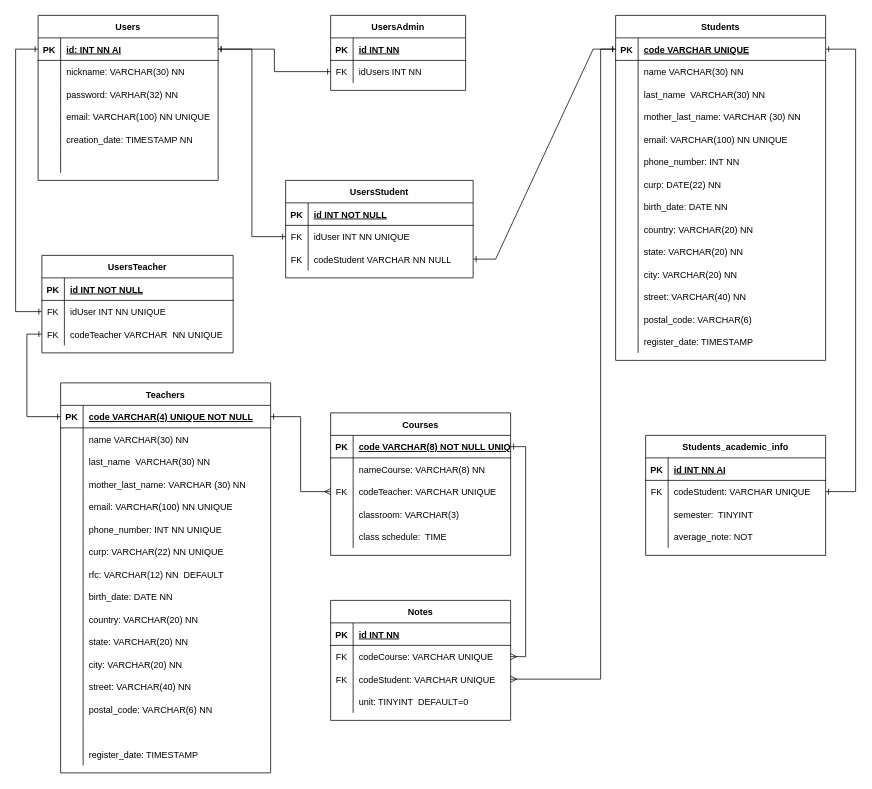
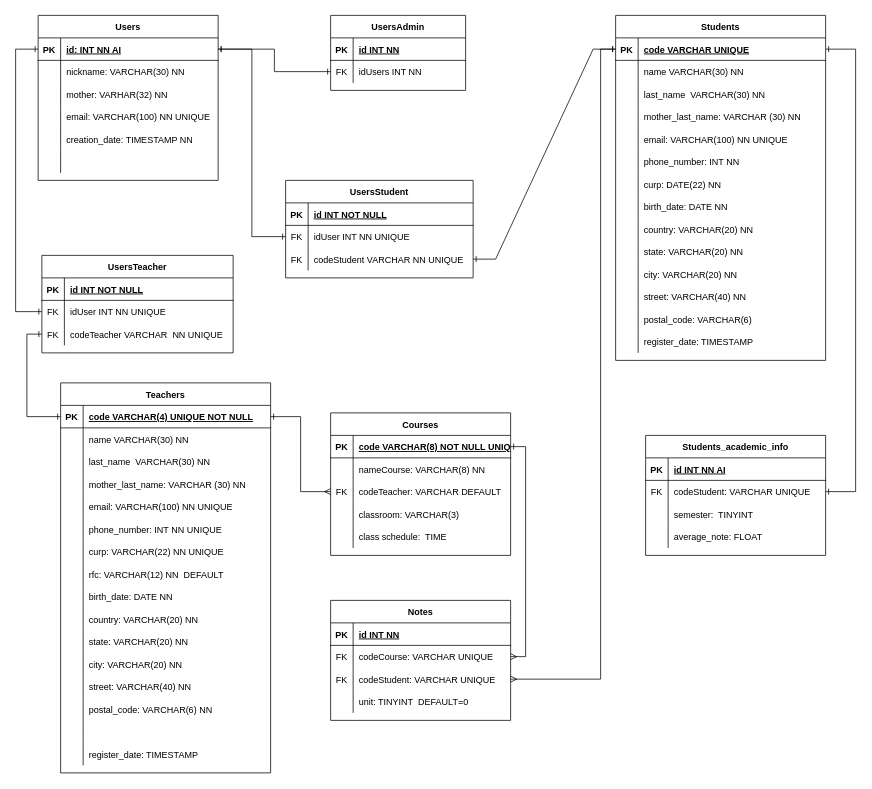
node "password: VARHAR(32) NN": label "password: VARHAR(32) NN" -> "mother: VARHAR(32) NN"
node "codeStudent VARCHAR NN NULL": label "codeStudent VARCHAR NN NULL" -> "codeStudent VARCHAR NN UNIQUE"
node "codeTeacher: VARCHAR UNIQUE": label "codeTeacher: VARCHAR UNIQUE" -> "codeTeacher: VARCHAR DEFAULT"
node "average_note: NOT": label "average_note: NOT" -> "average_note: FLOAT"
